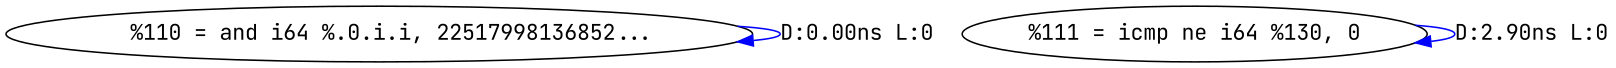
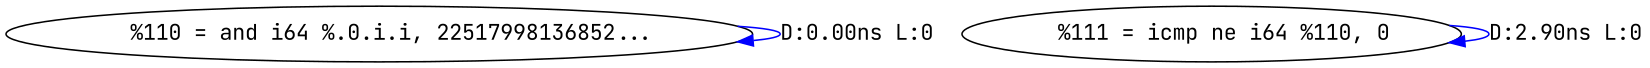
node "%111 = icmp ne i64 %130, 0": label "%111 = icmp ne i64 %130, 0" -> "%111 = icmp ne i64 %110, 0"
